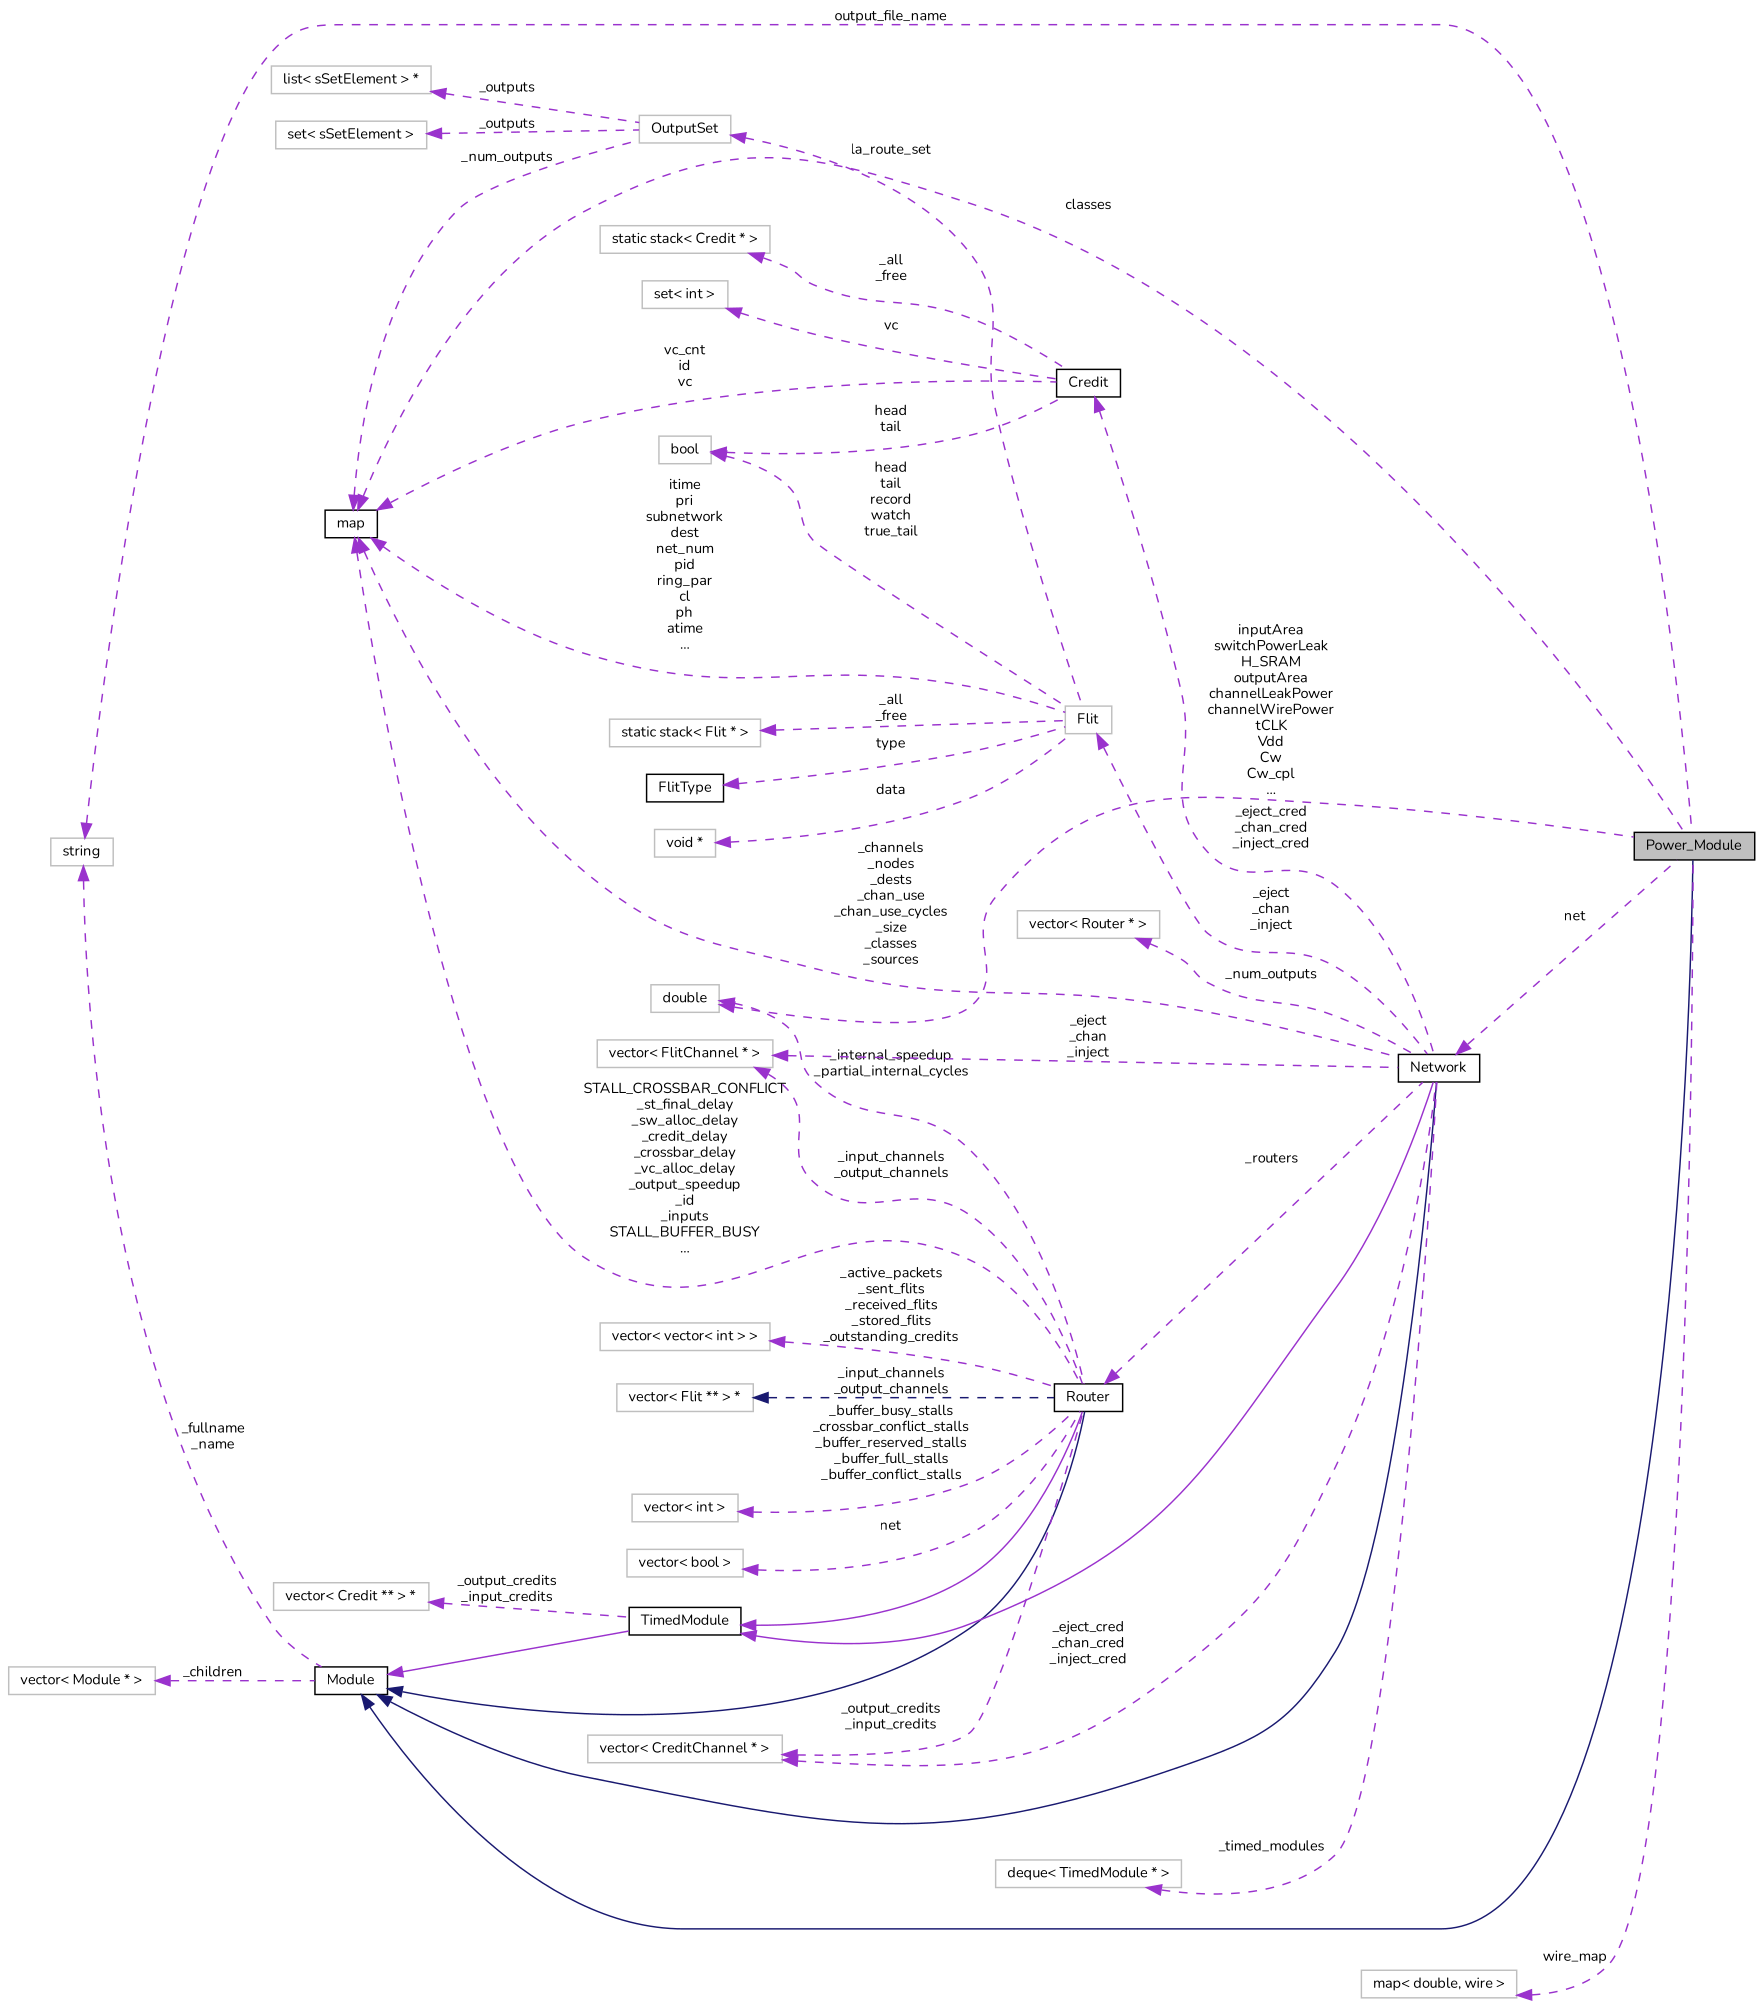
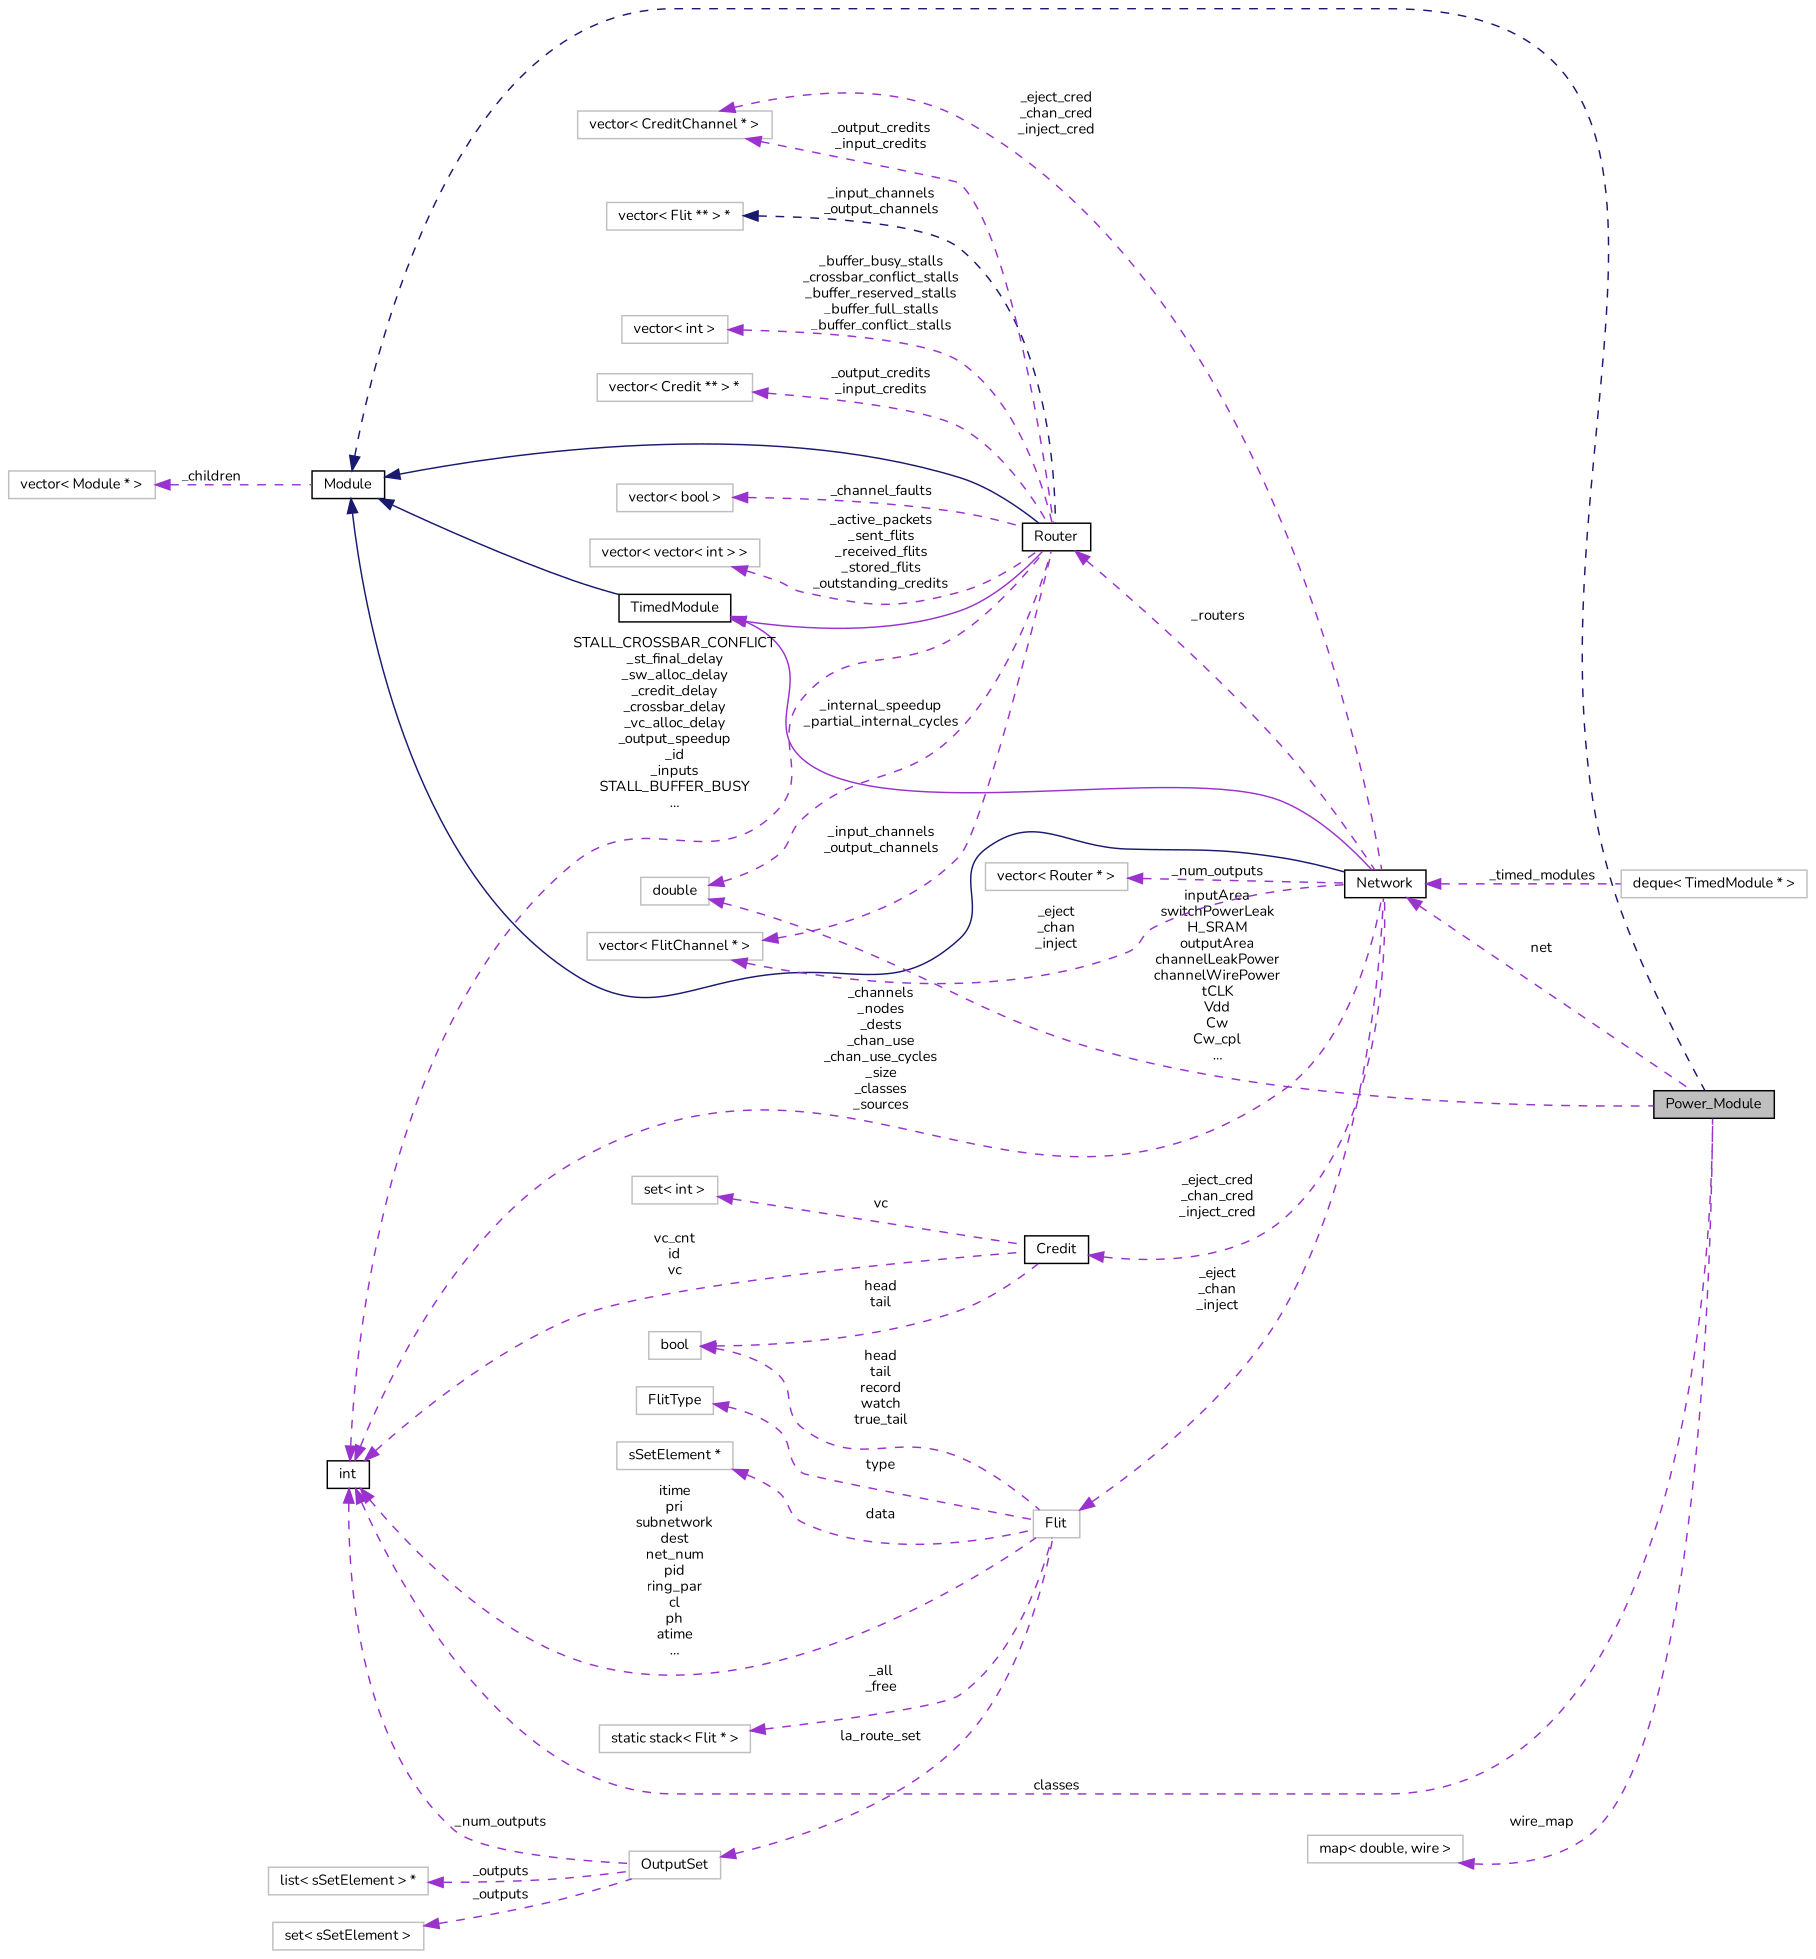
node "static stack< Credit * >": removed
node "map": label "map" -> "int"
node "FlitType": color black -> grey75
node "void *": label "void *" -> "sSetElement *"
node "string": removed
edge "Router" -> "vector< bool >": label "net" -> "_channel_faults"
edge "Network" -> "deque< TimedModule * >": reversed
edge "TimedModule" -> "vector< Credit ** > *": now "Router" -> "vector< Credit ** > *"
edge "TimedModule" -> "Module": color darkorchid3 -> midnightblue
edge "Power_Module" -> "Module": style solid -> dashed
